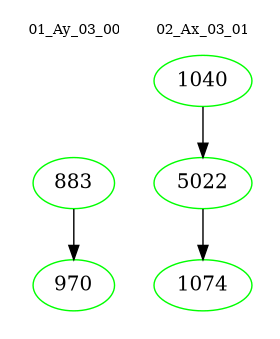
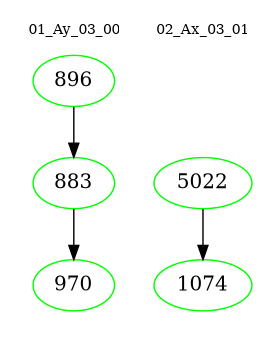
node "896": added
node "1040": removed
